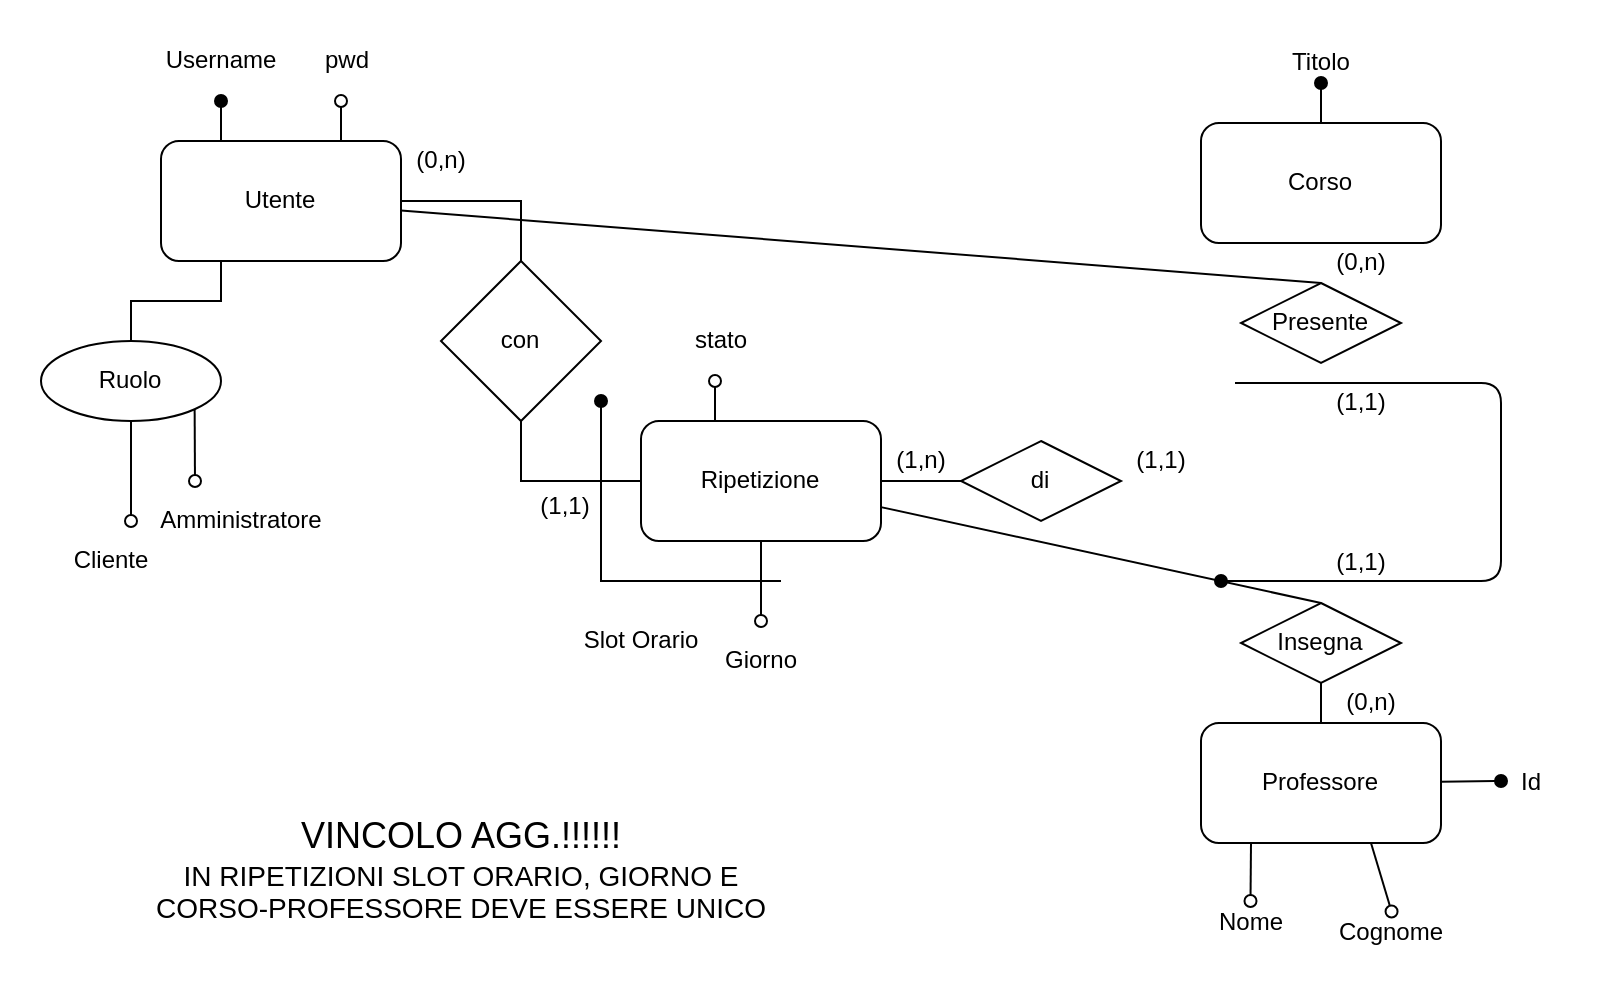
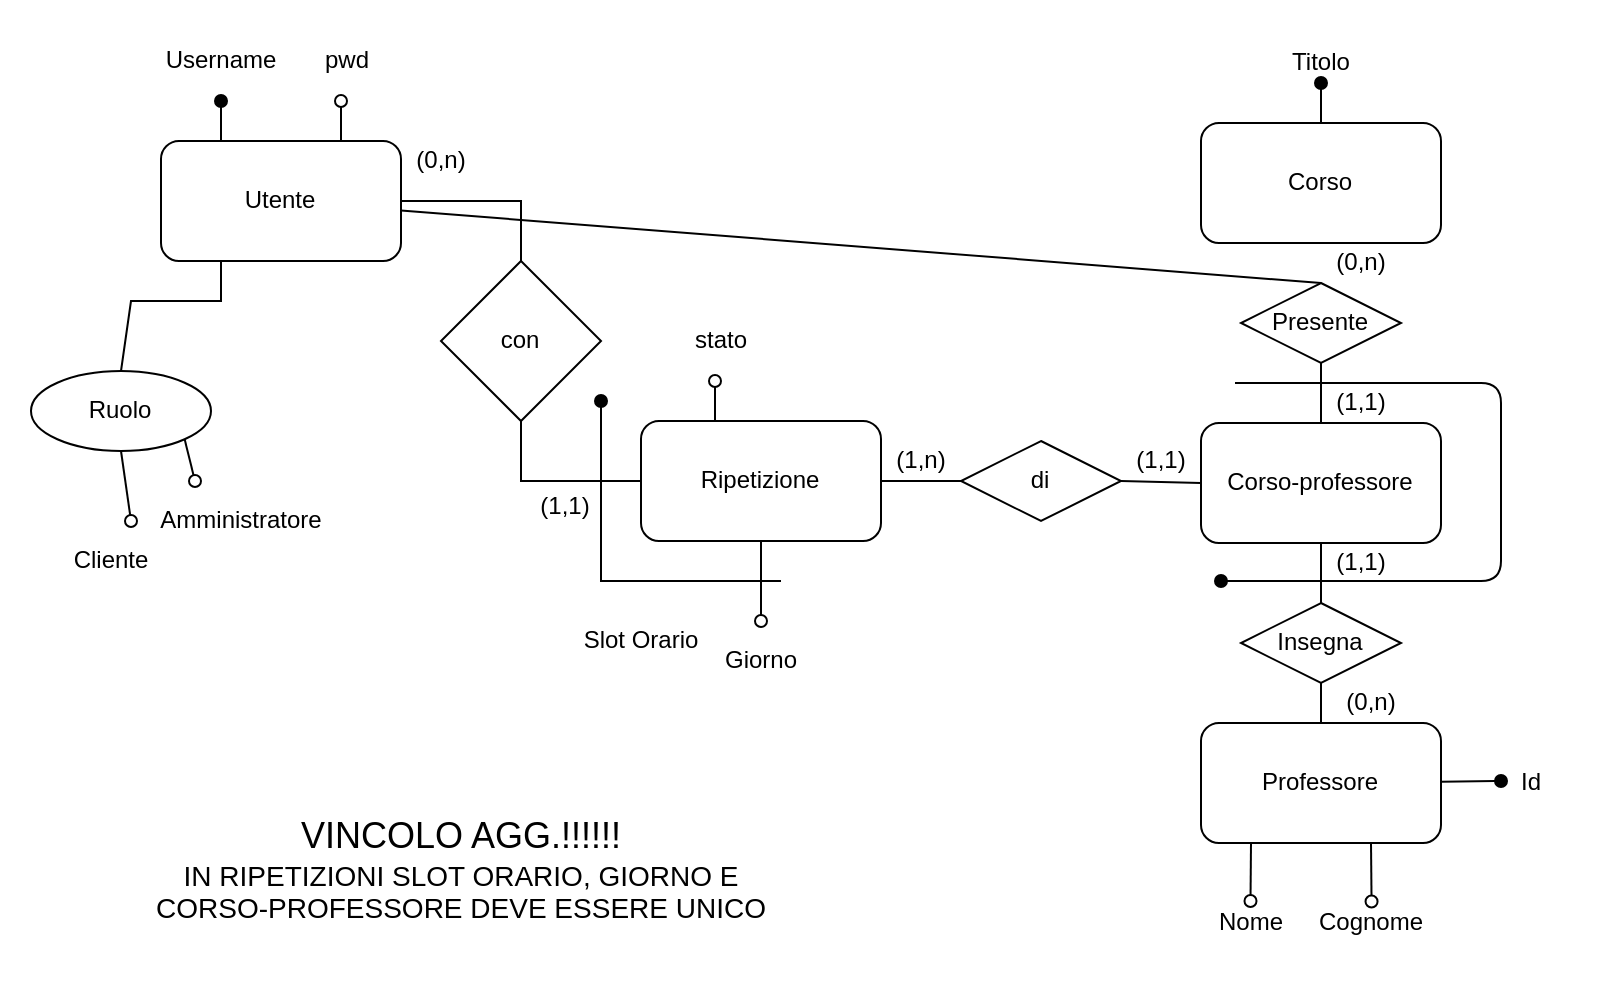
node "Ruolo": moved (131, 381) -> (121, 411)
edge "di" -- "Corso-professore": added
node "Corso-professore": added
edge "Ripetizione" -- "Insegna": now "Presente" -- "Insegna"
node "Cognome": moved (1391, 933) -> (1371, 923)
